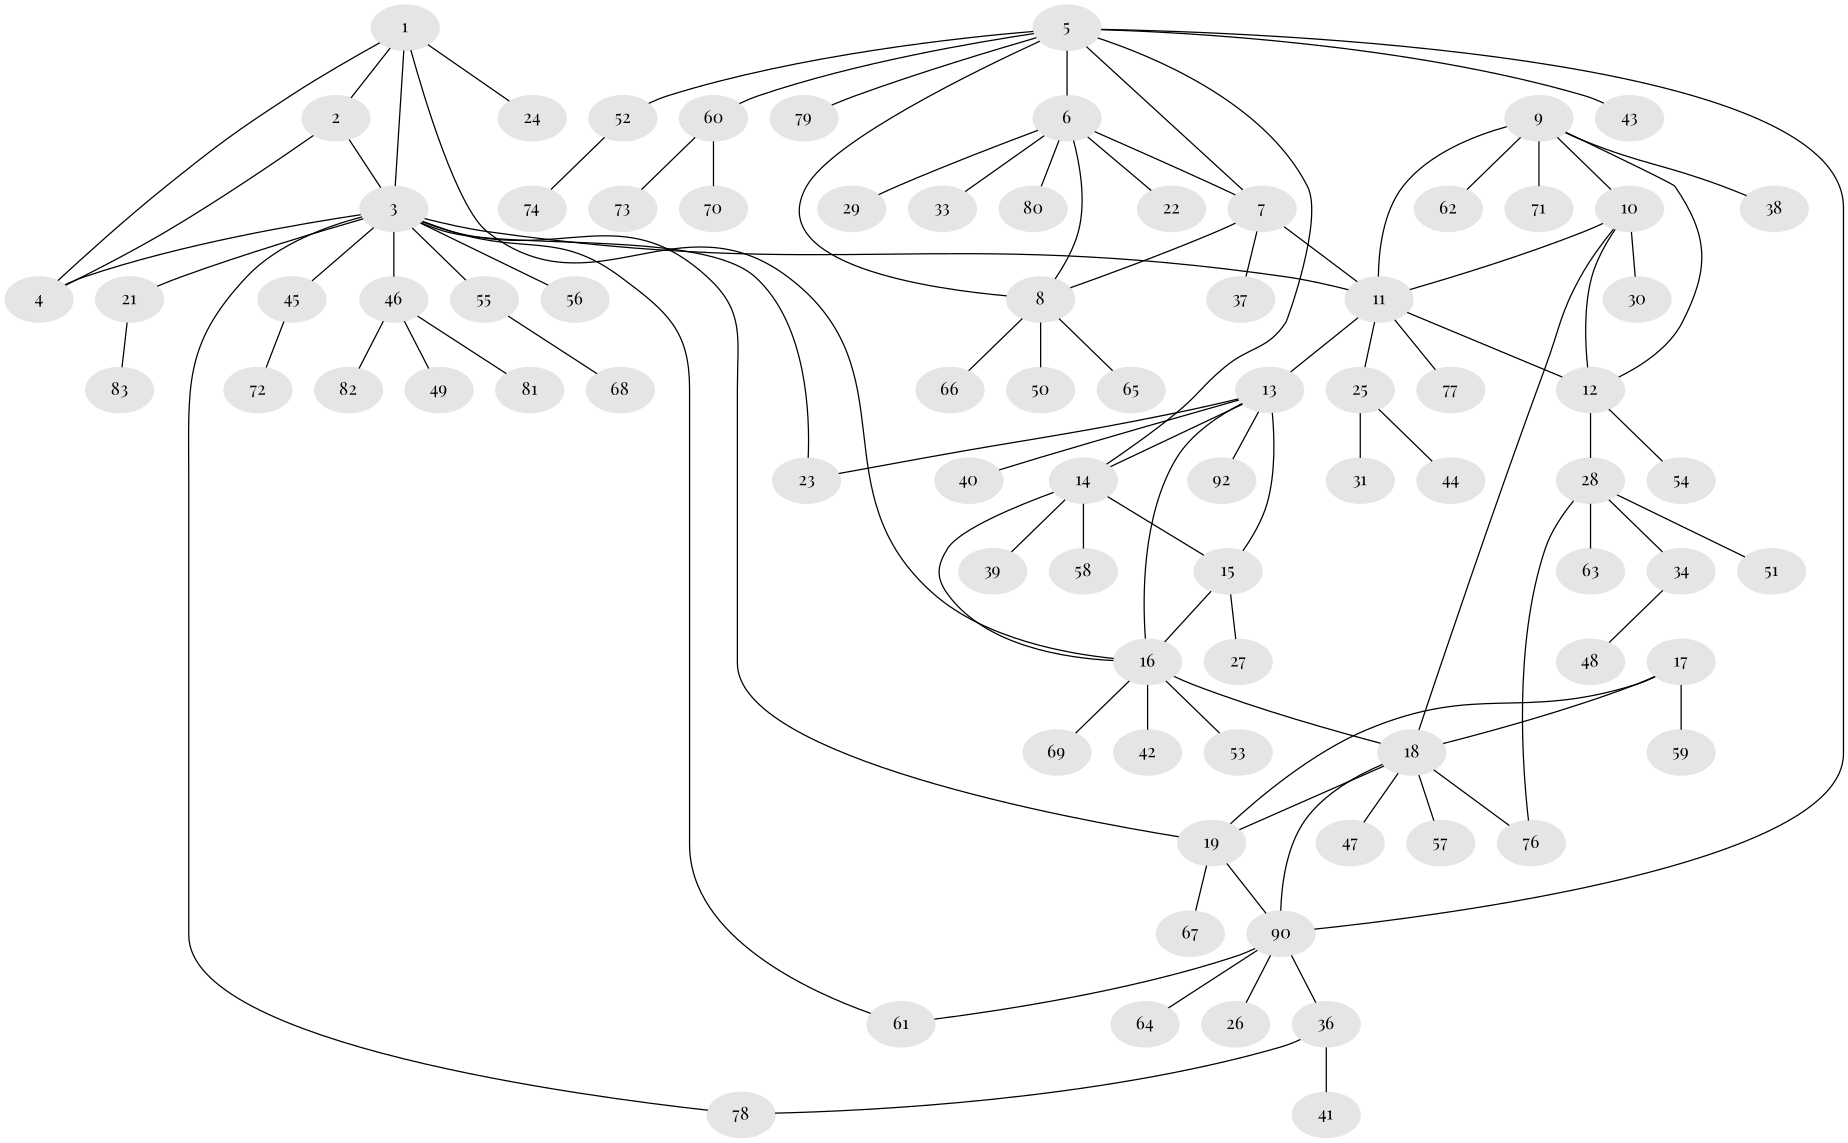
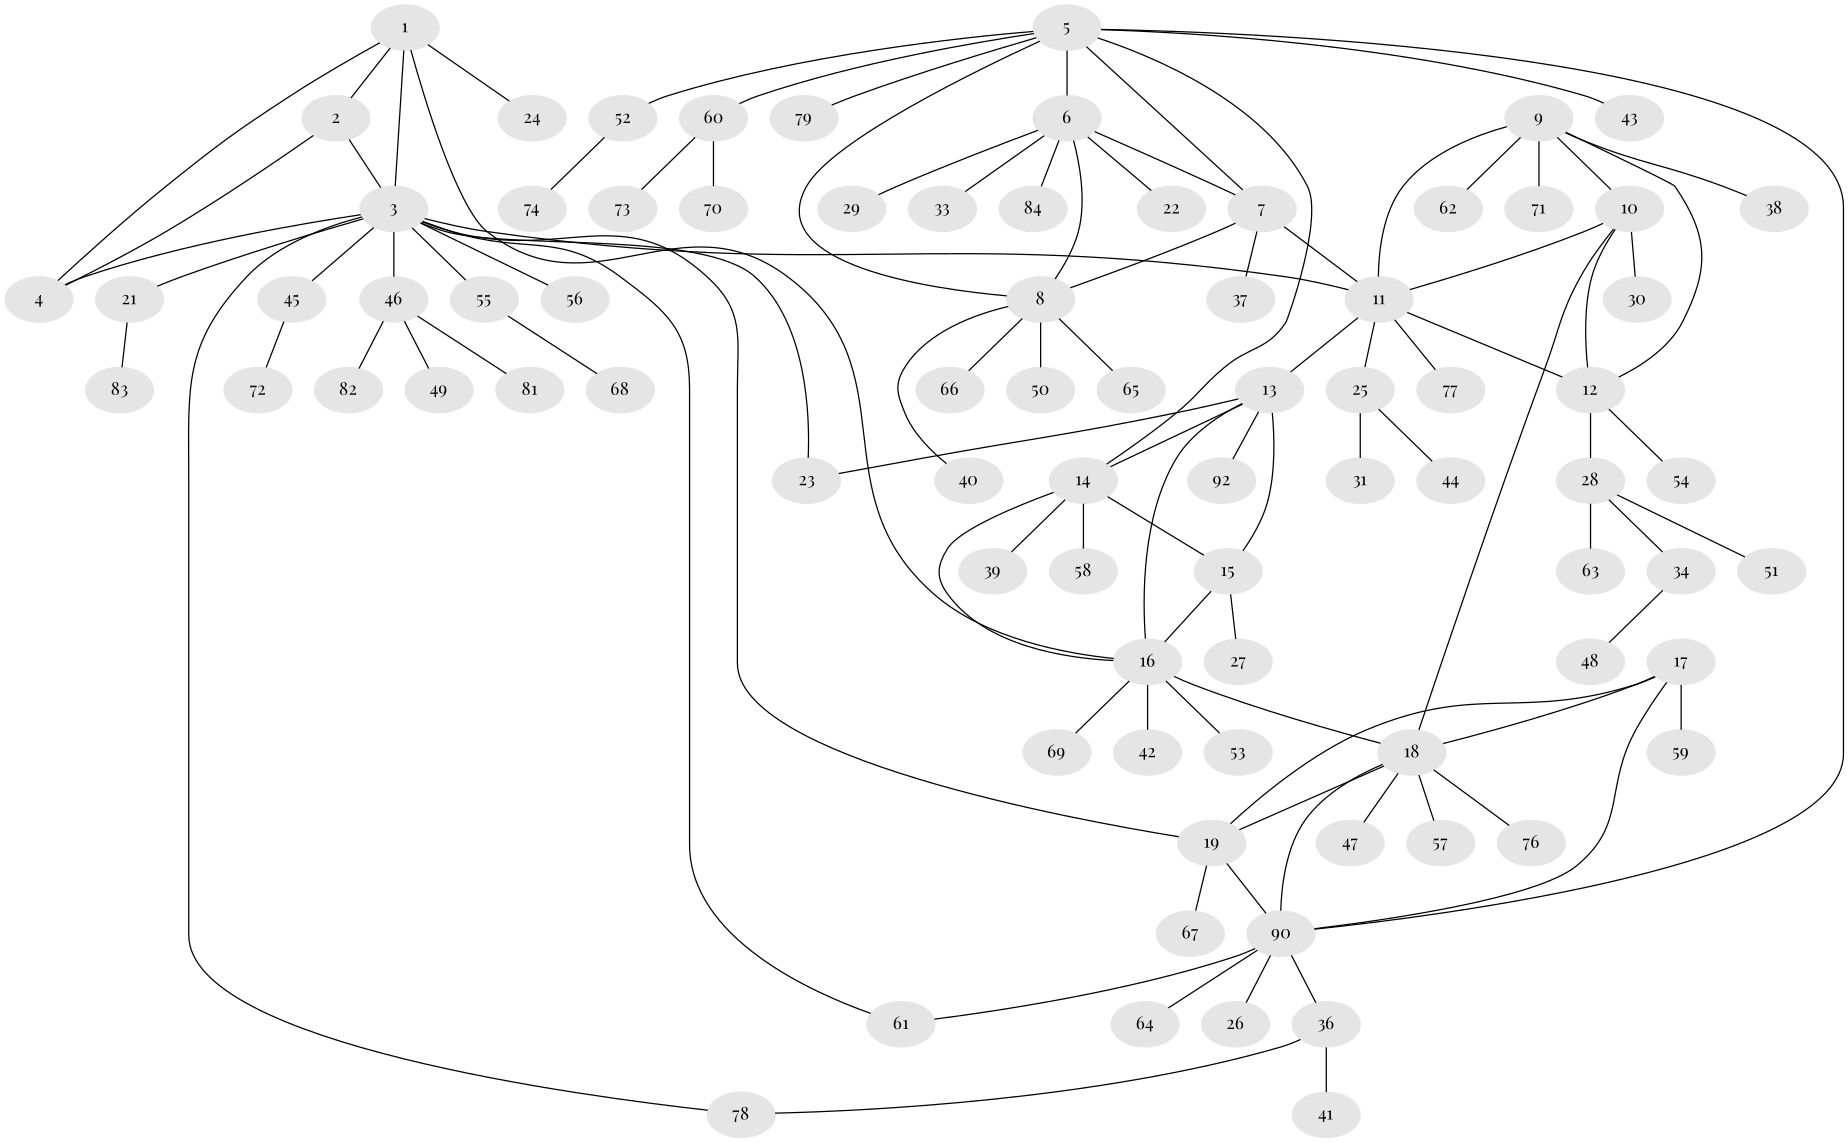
node "80": label "80" -> "84"
edge "13" -- "40": now "8" -- "40"
edge "28" -- "76": removed
edge "17" -- "90": added
